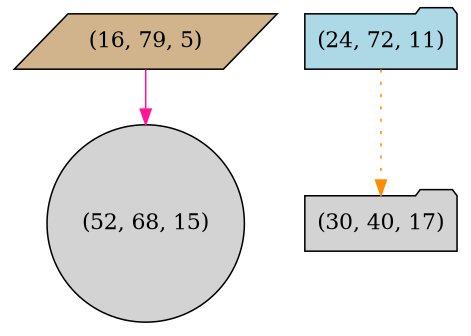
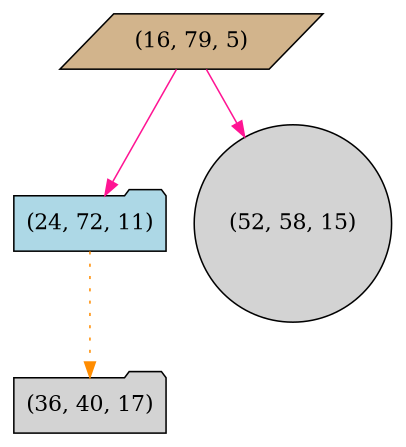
edge "(16, 79, 5)" -> "(24, 72, 11)": added
node "(52, 68, 15)": label "(52, 68, 15)" -> "(52, 58, 15)"
node "(30, 40, 17)": label "(30, 40, 17)" -> "(36, 40, 17)"
